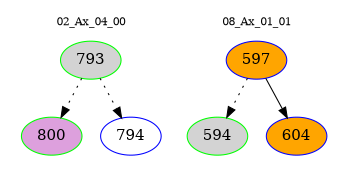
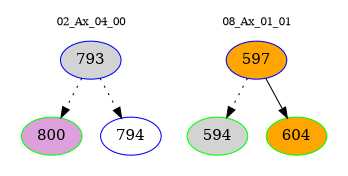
node "793": color green -> blue
node "604": color blue -> green
